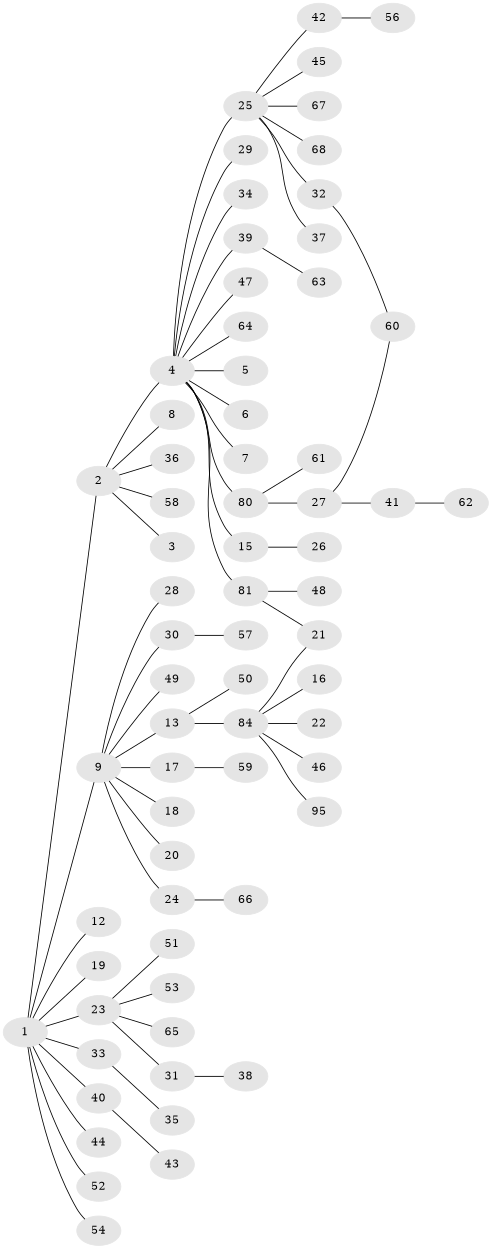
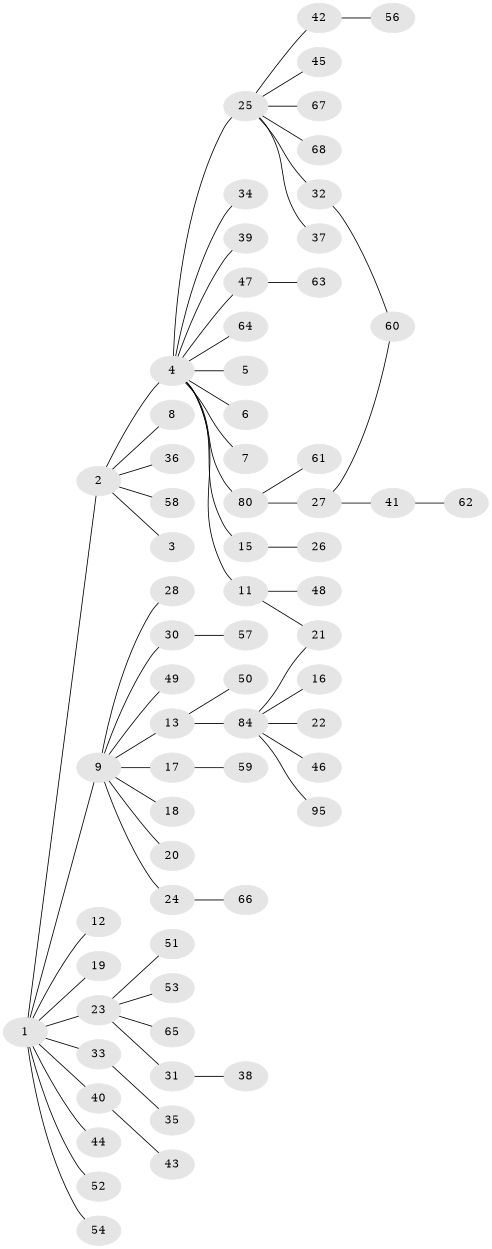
node "29": removed
edge "39" -- "63": now "47" -- "63"
node "81": label "81" -> "11"
